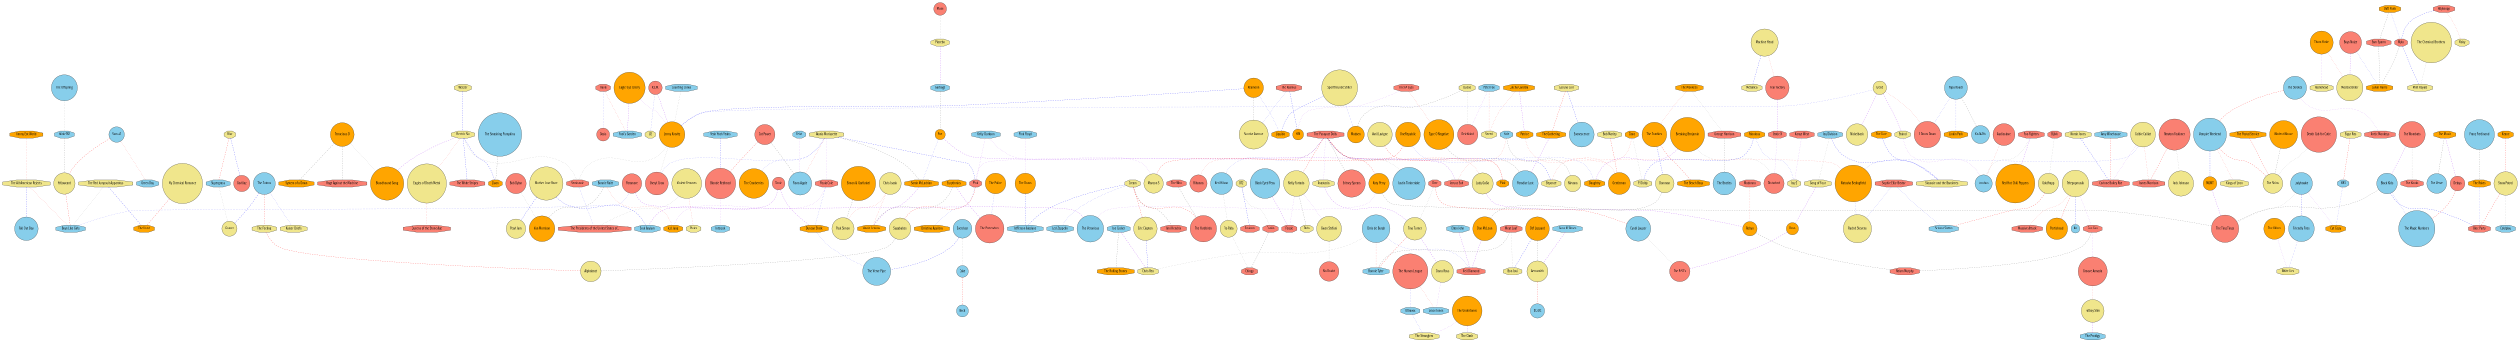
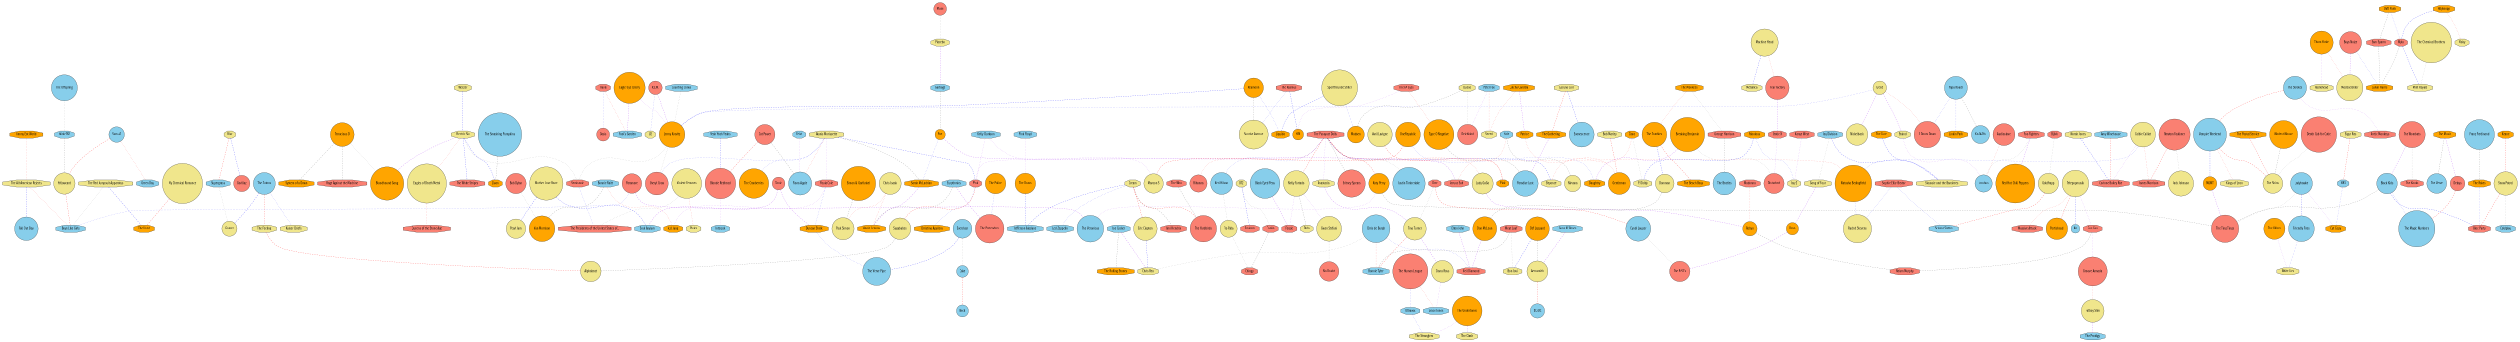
node "Röyksopp": fillcolor salmon -> orange
node "Eurythmics": fillcolor orange -> skyblue
